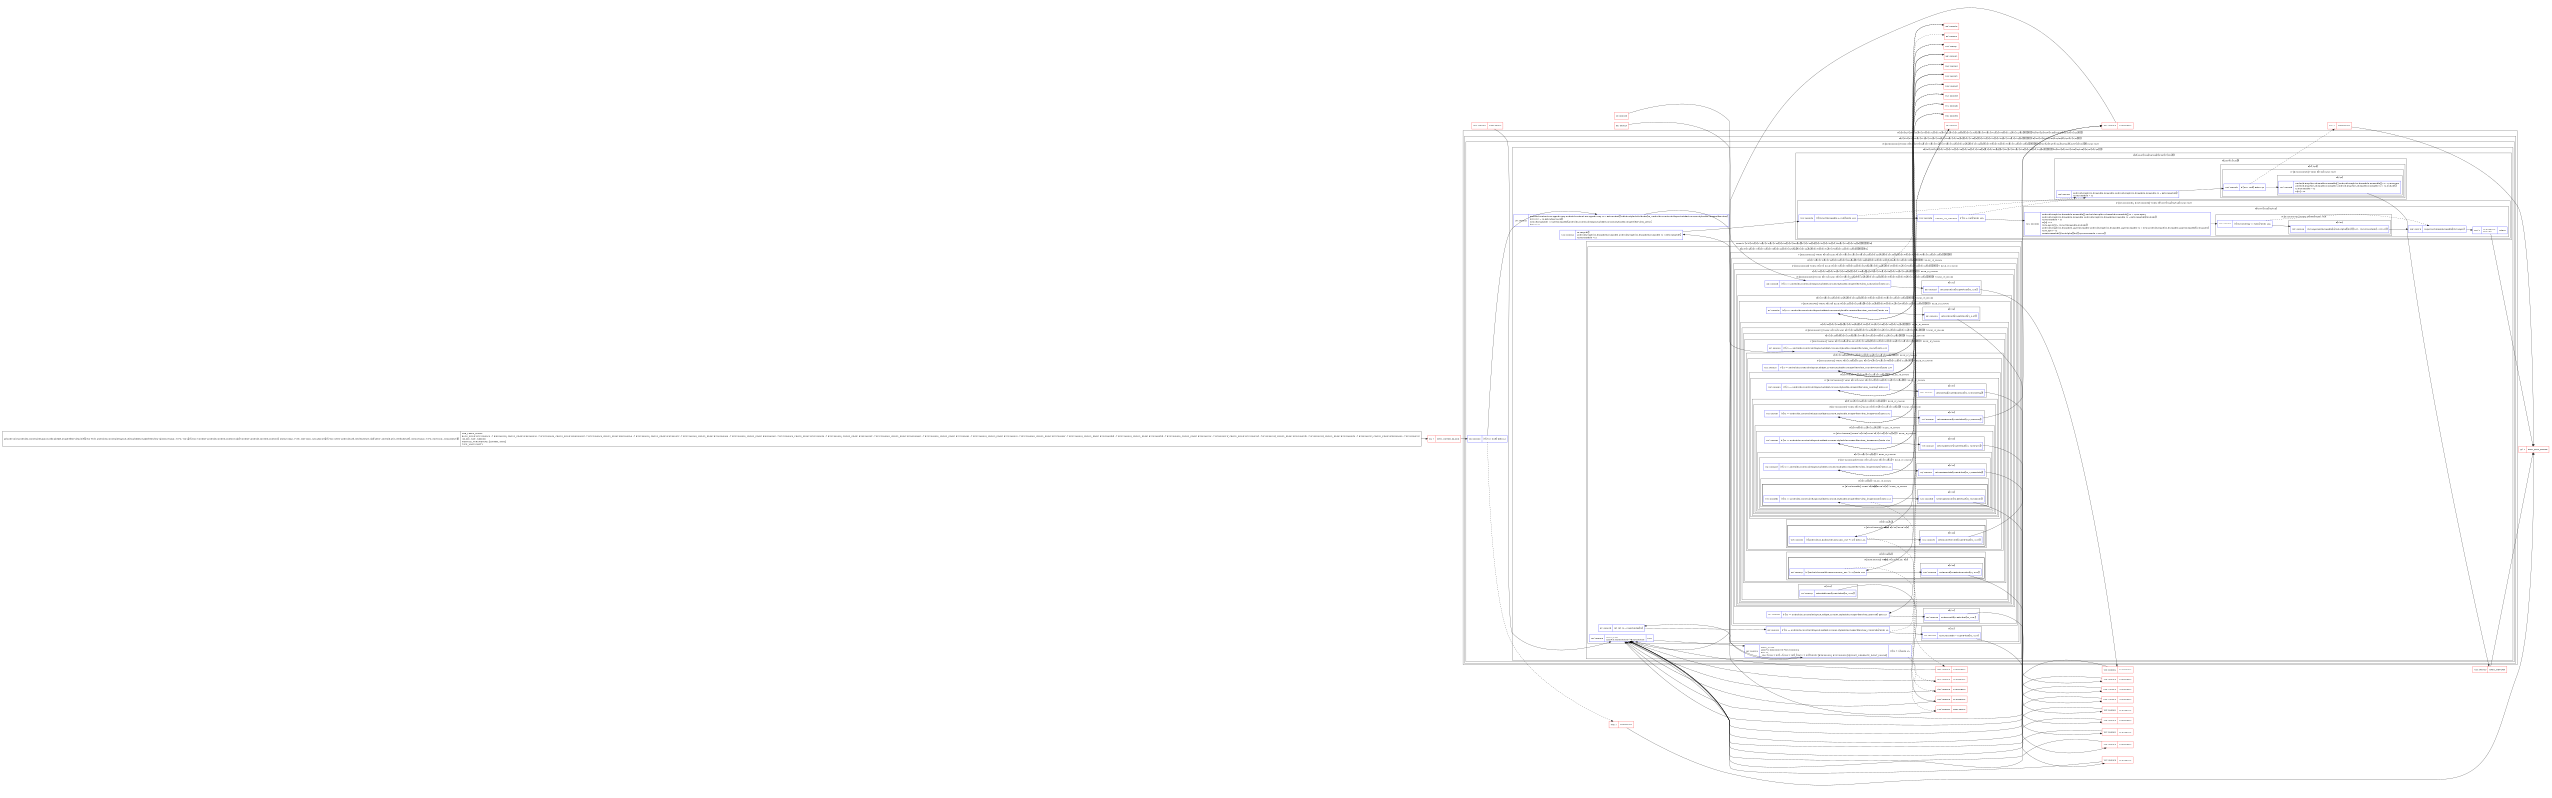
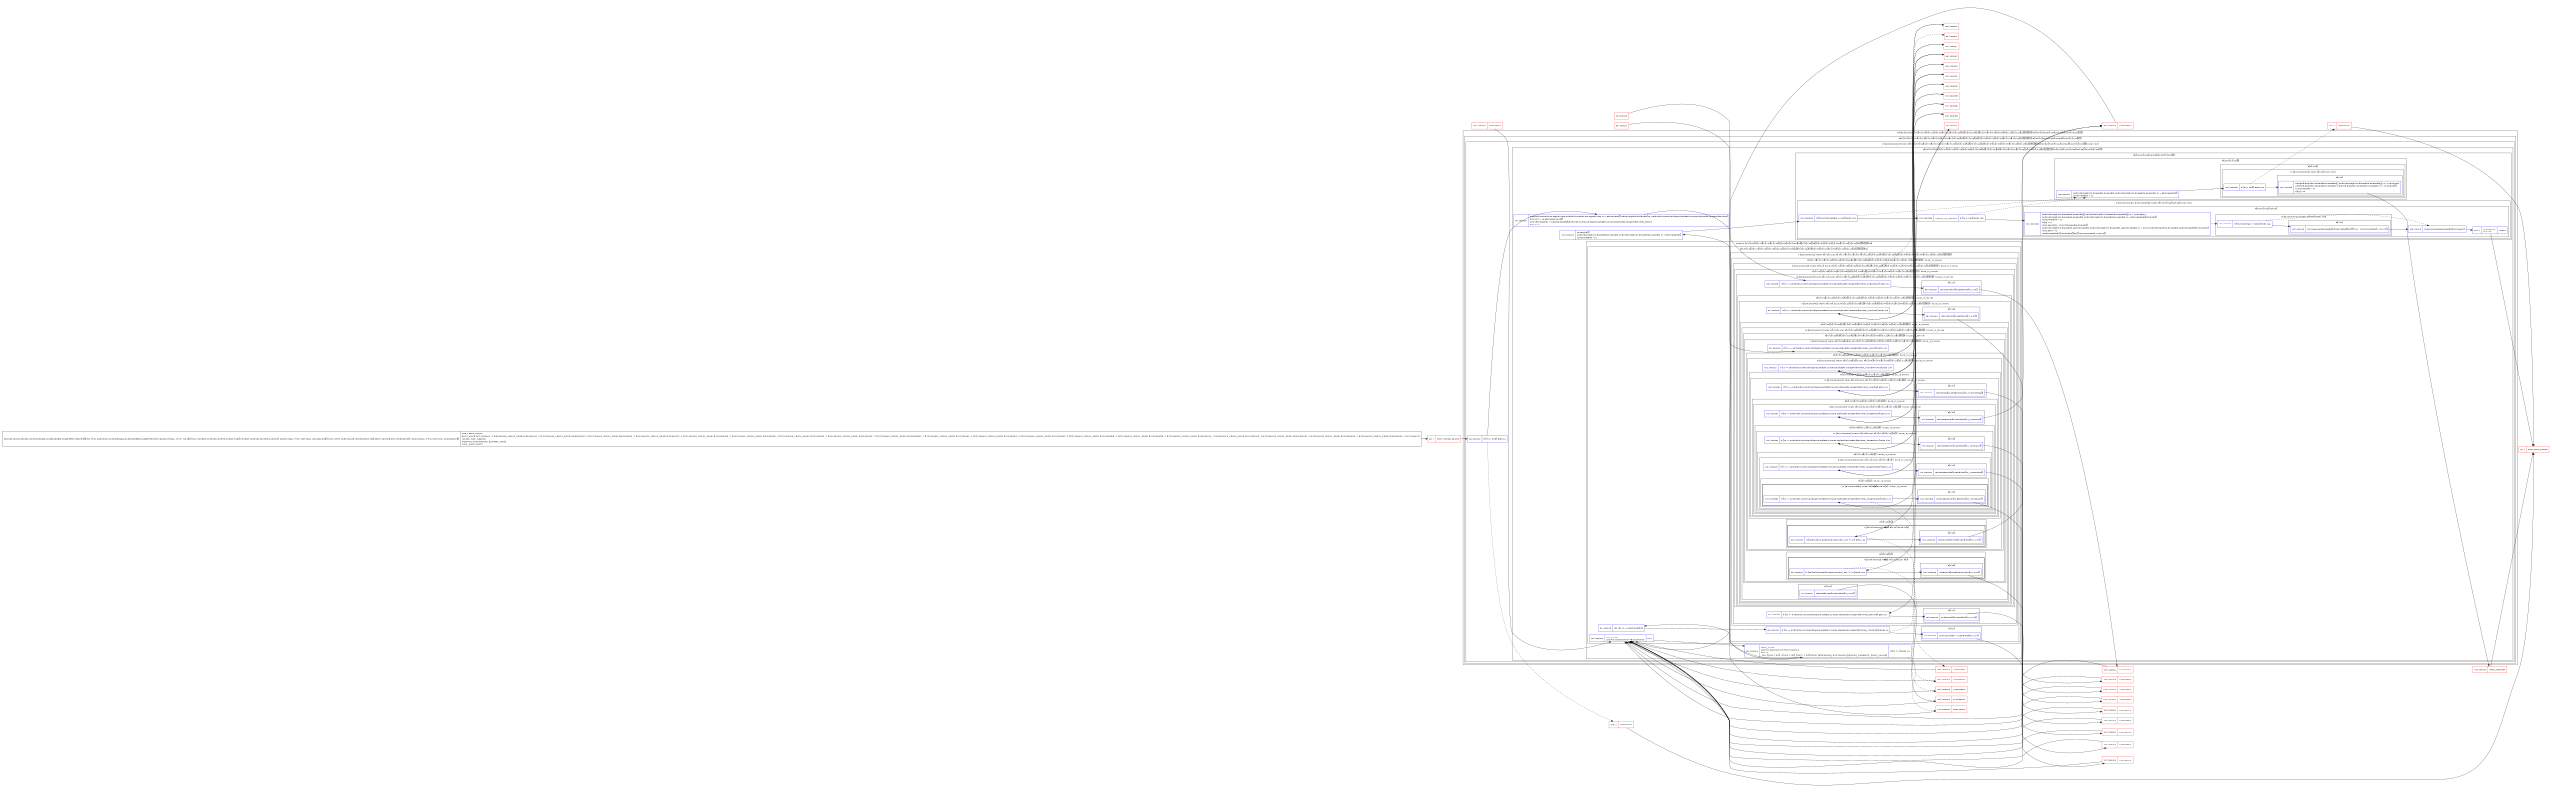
node "86: 0x0030": text "setWarmth(r1.getFloat(r3, 0.0f))" -> "setWarmth(r0.getFloat(r3, 0.0f))"
